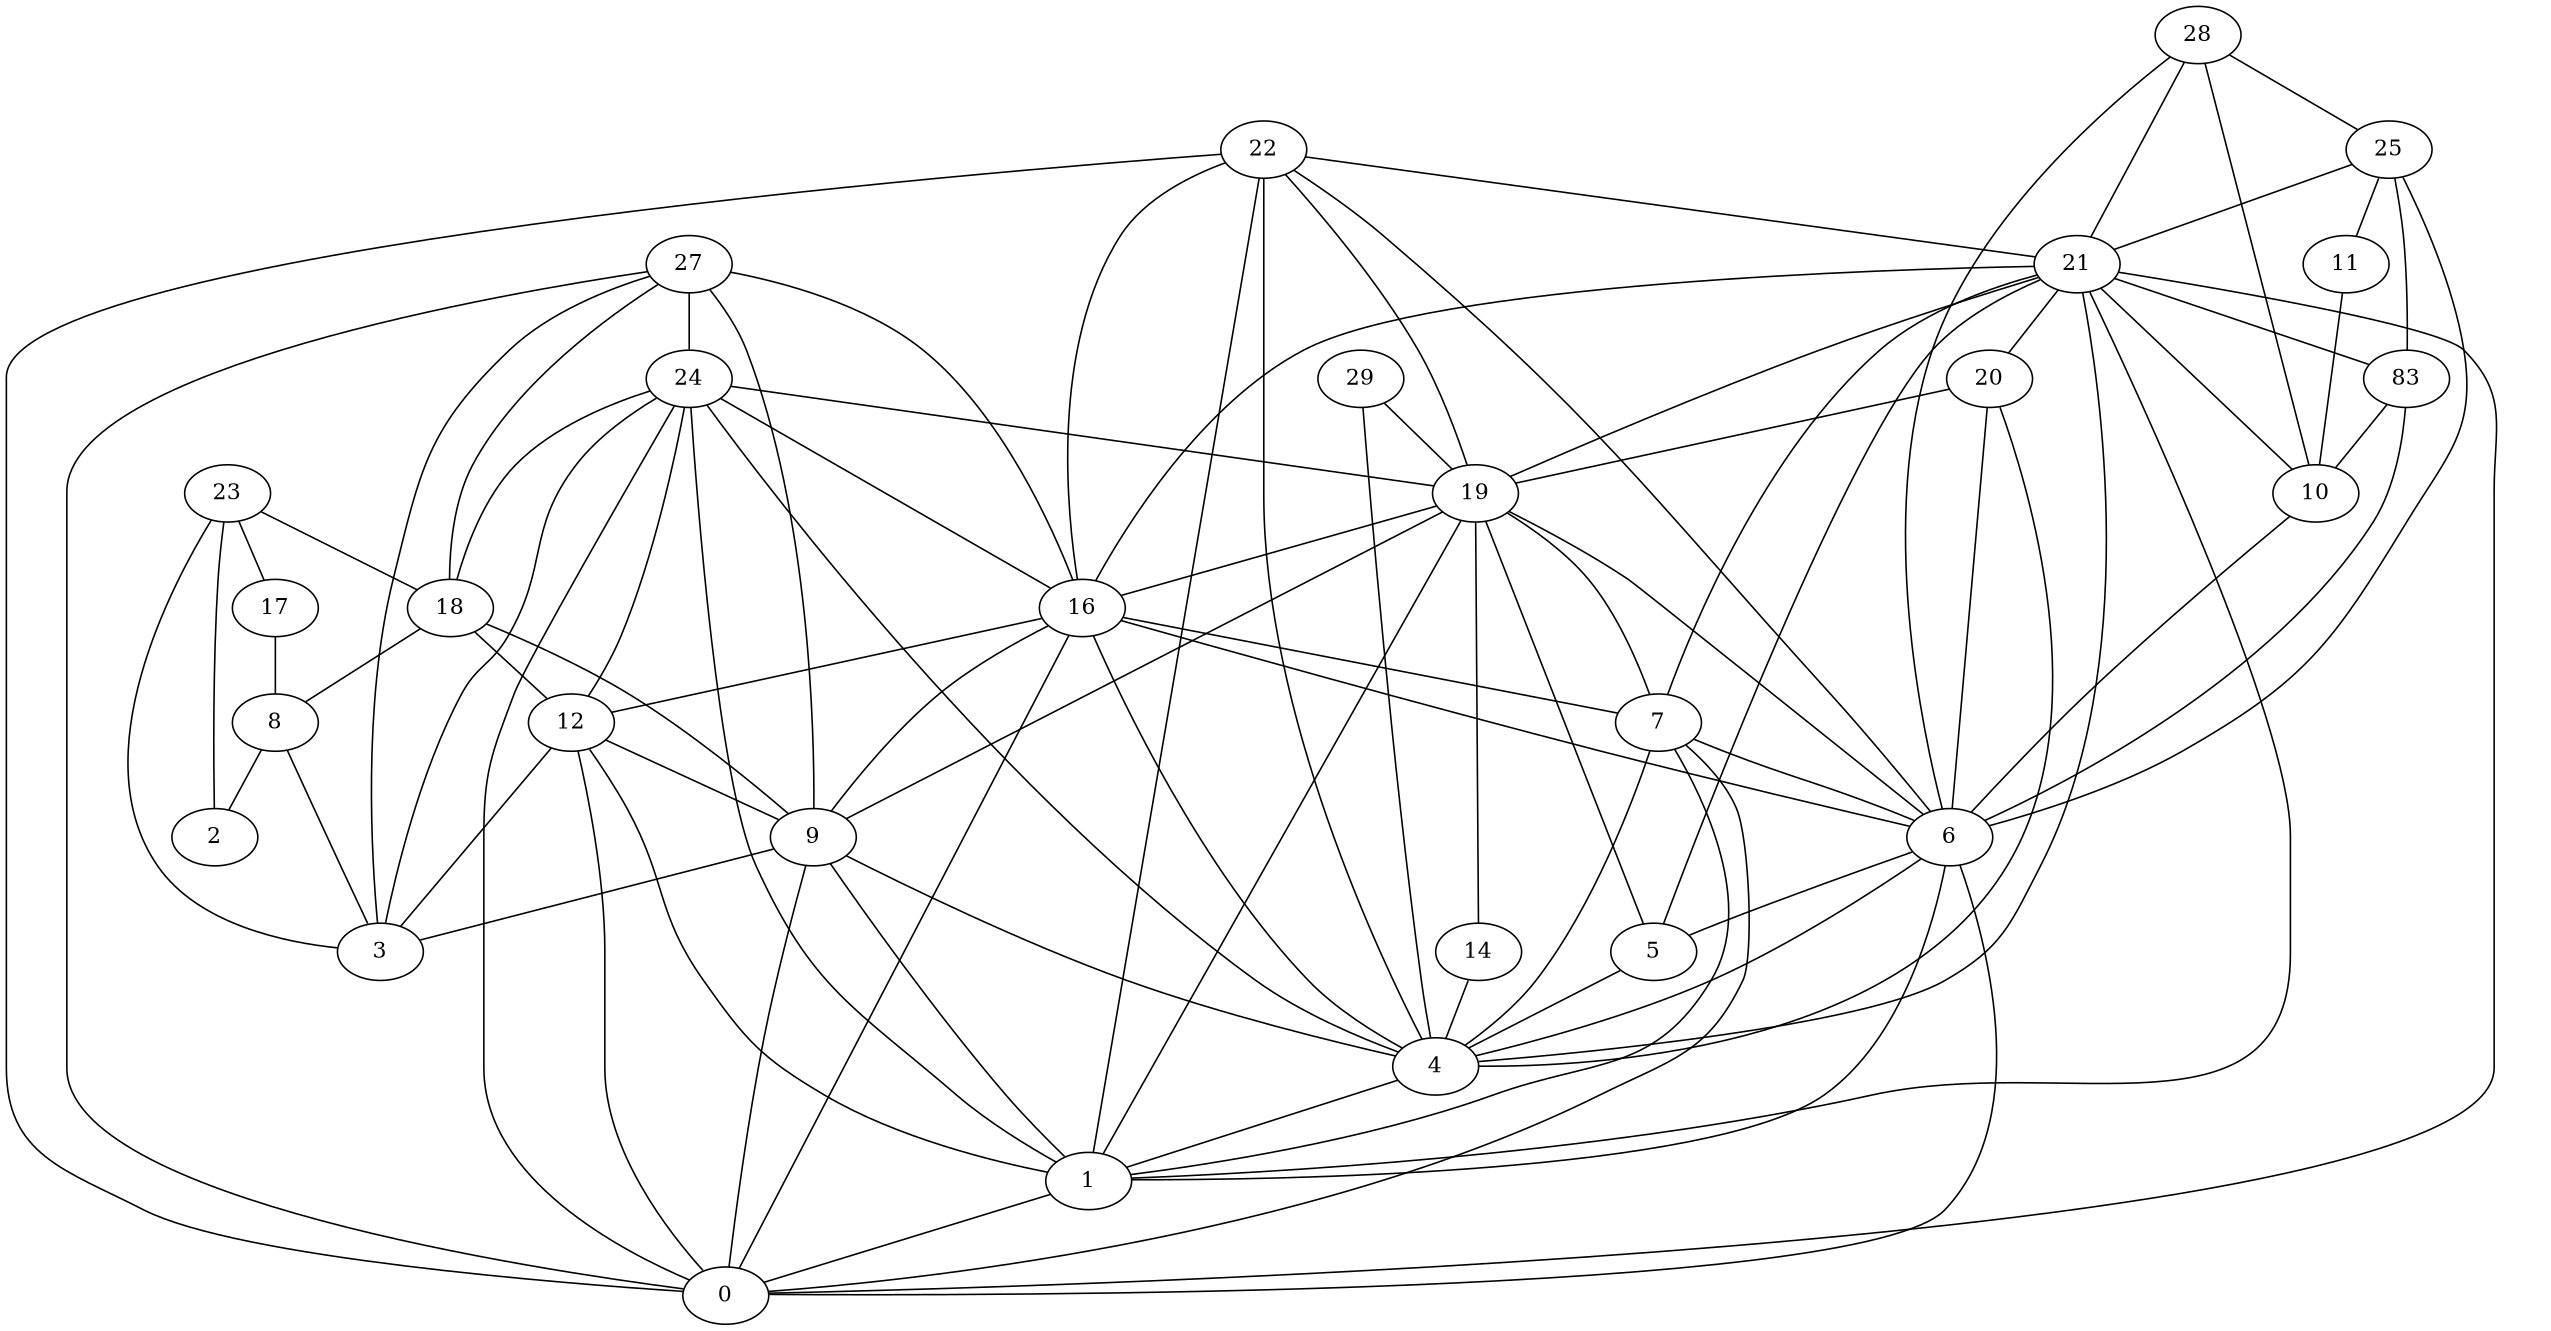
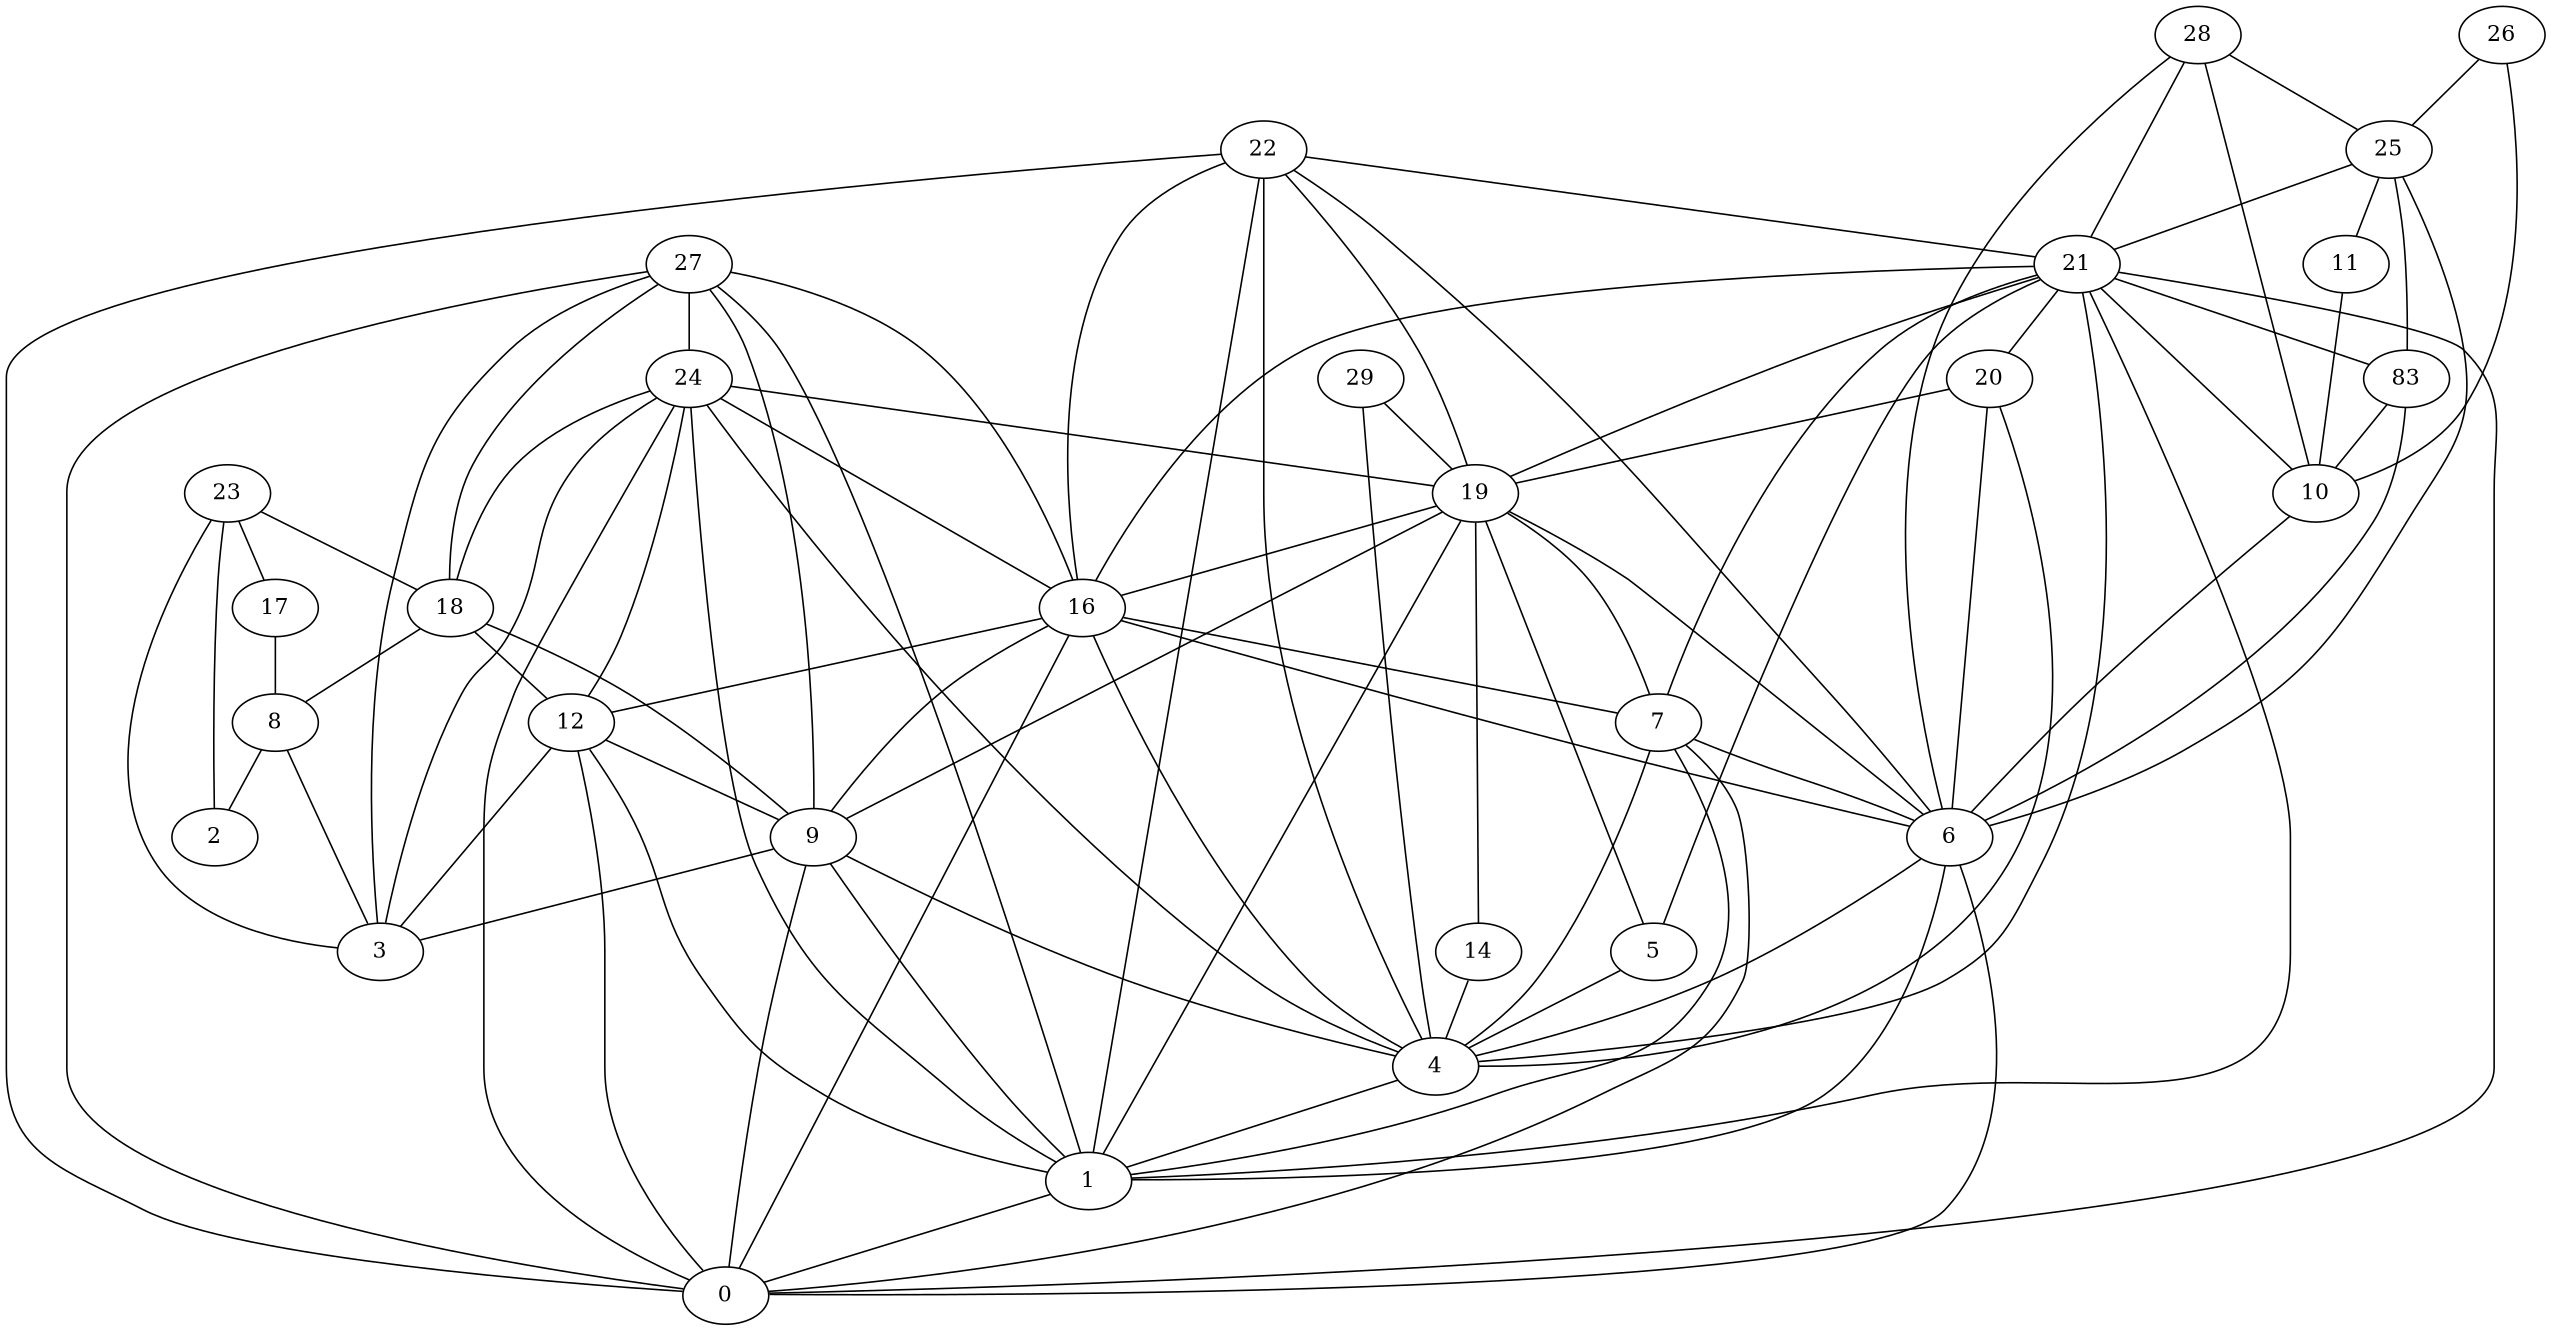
node "26": added
edge "1" -> "27": added
edge "5" -> "6": removed
